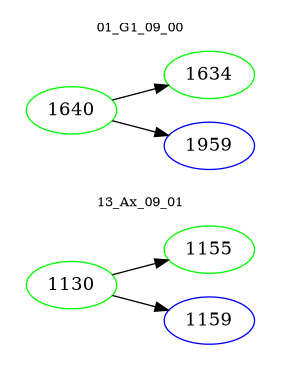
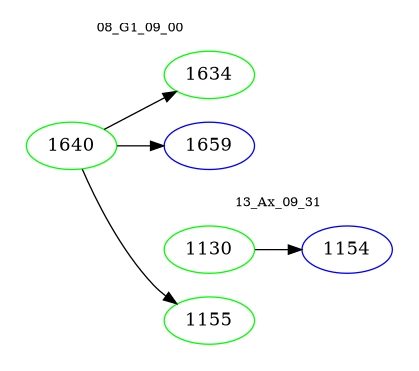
cluster "01_G1_09_00": label "01_G1_09_00" -> "08_G1_09_00"
node "1959": label "1959" -> "1659"
cluster "13_Ax_09_01": label "13_Ax_09_01" -> "13_Ax_09_31"
edge "1130" -> "1155": now "1640" -> "1155"
node "1159": label "1159" -> "1154"
